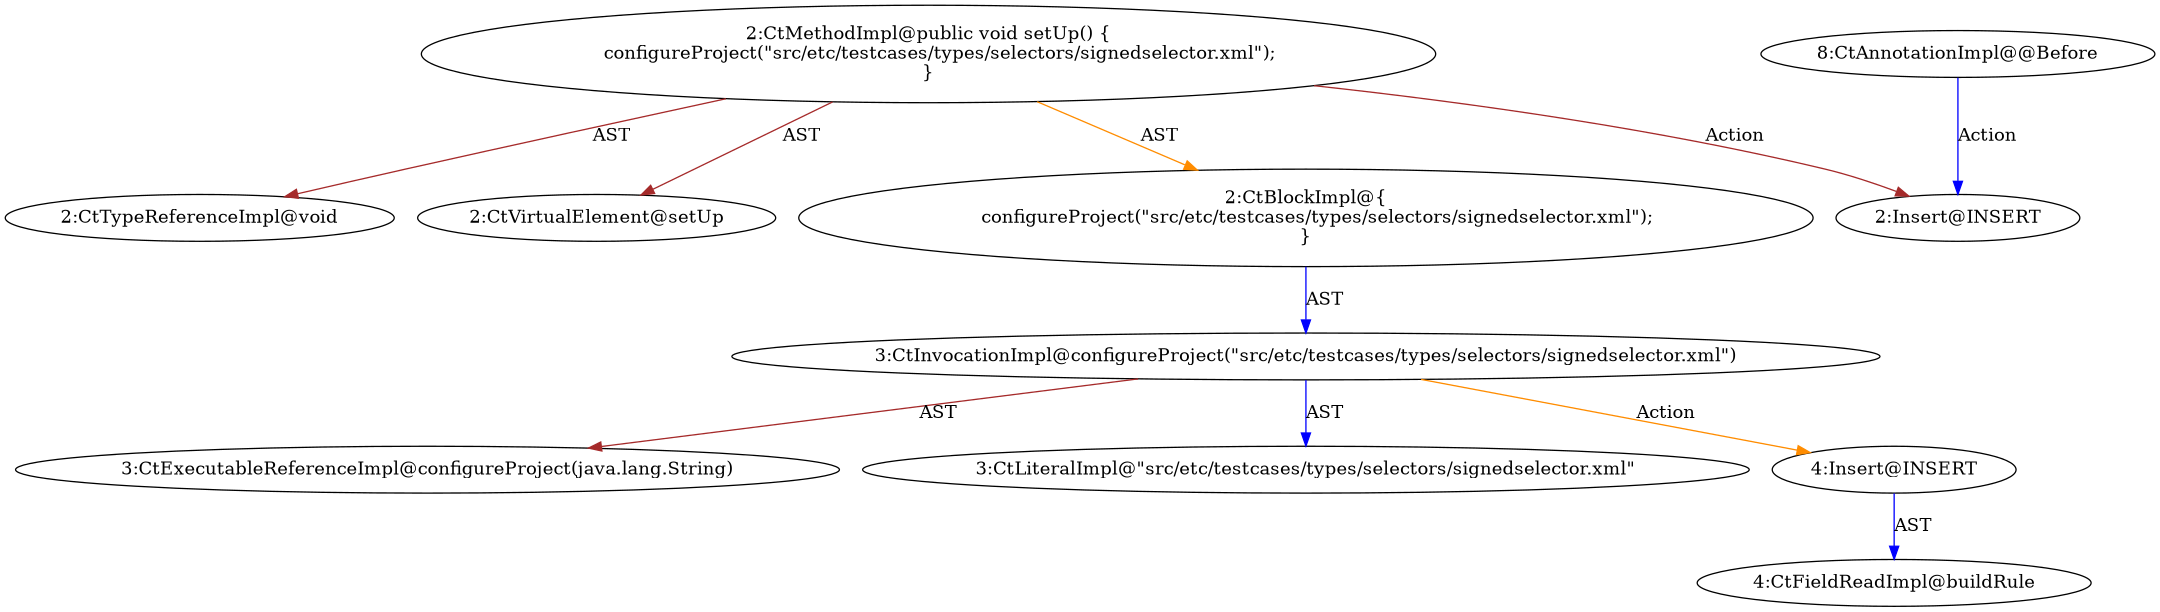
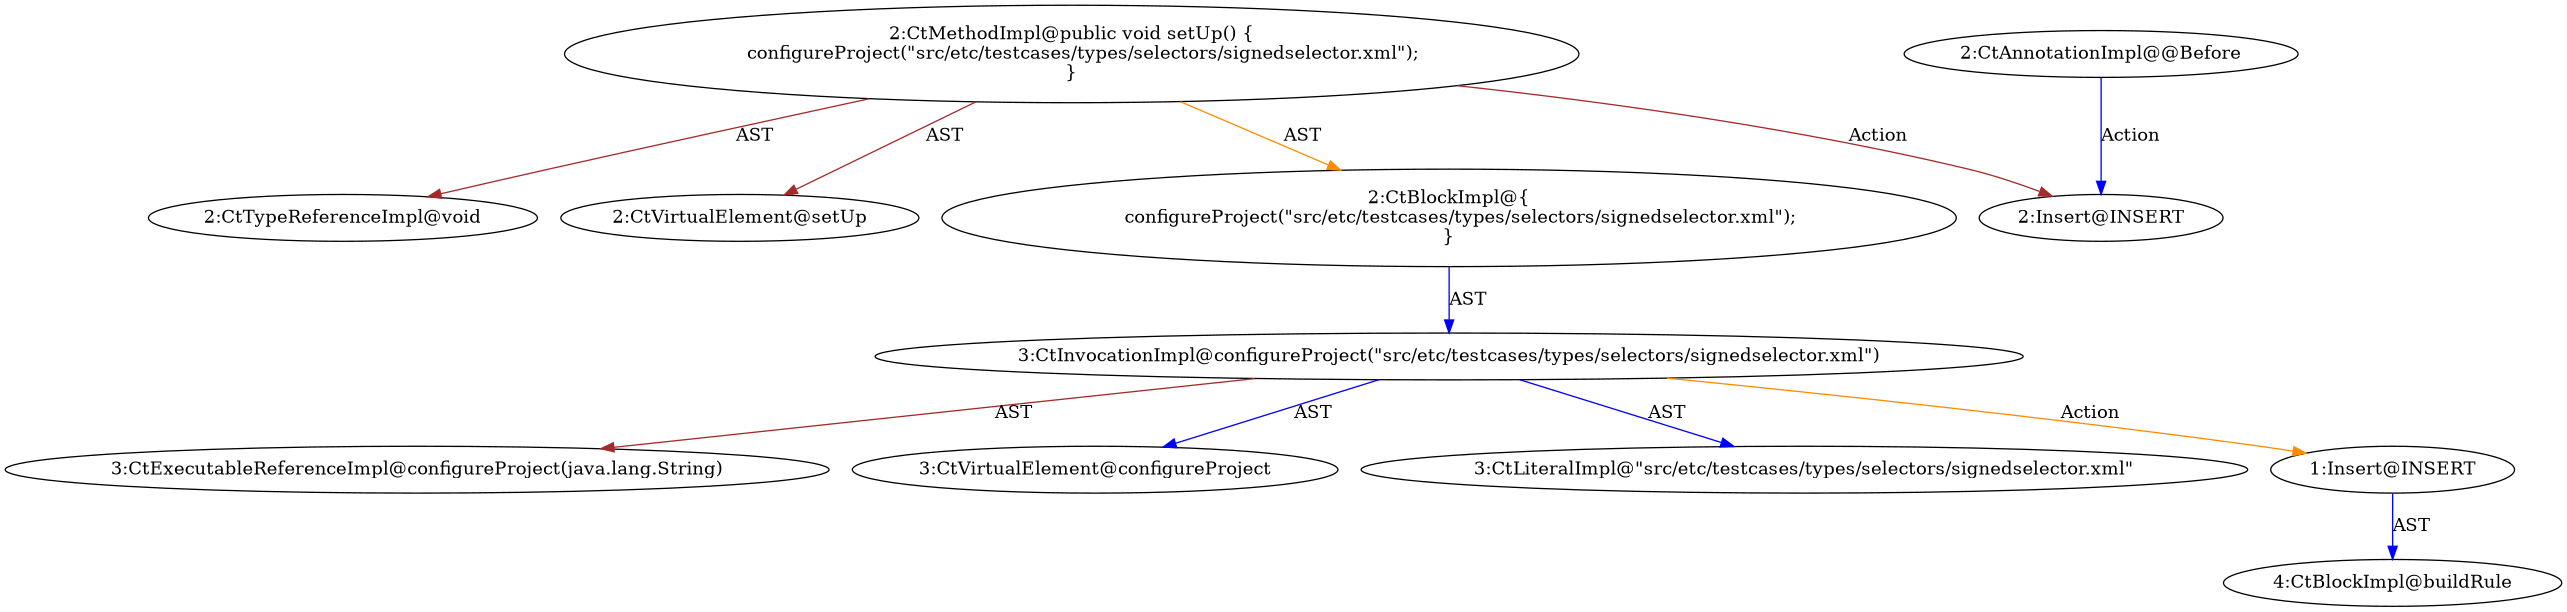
node "8:CtAnnotationImpl@@Before": label "8:CtAnnotationImpl@@Before" -> "2:CtAnnotationImpl@@Before"
node "3:CtVirtualElement@configureProject": added
node "4:Insert@INSERT": label "4:Insert@INSERT" -> "1:Insert@INSERT"
node "4:CtFieldReadImpl@buildRule": label "4:CtFieldReadImpl@buildRule" -> "4:CtBlockImpl@buildRule"
